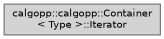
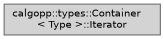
node "calgopp::calgopp::Container < Type >::Iterator": label "calgopp::calgopp::Container < Type >::Iterator" -> "calgopp::types::Container < Type >::Iterator"
